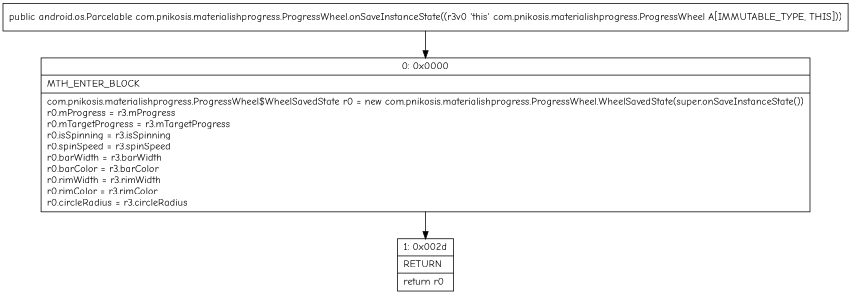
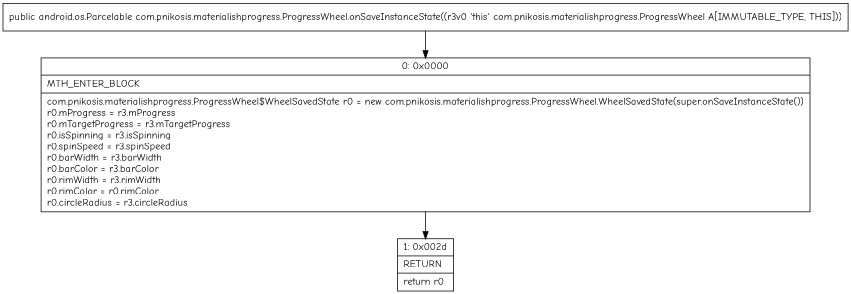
node "0: 0x0000": text "r0.rimColor = r3.rimColor" -> "r0.rimColor = r0.rimColor"
